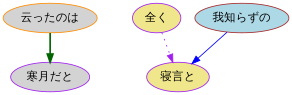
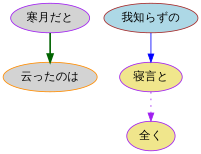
edge "云ったのは" -> "寒月だと": reversed
edge "全く" -> "寝言と": reversed
